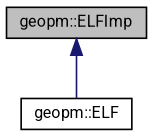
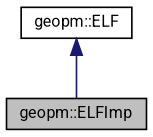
edge "geopm::ELF" -> "geopm::ELFImp": reversed
